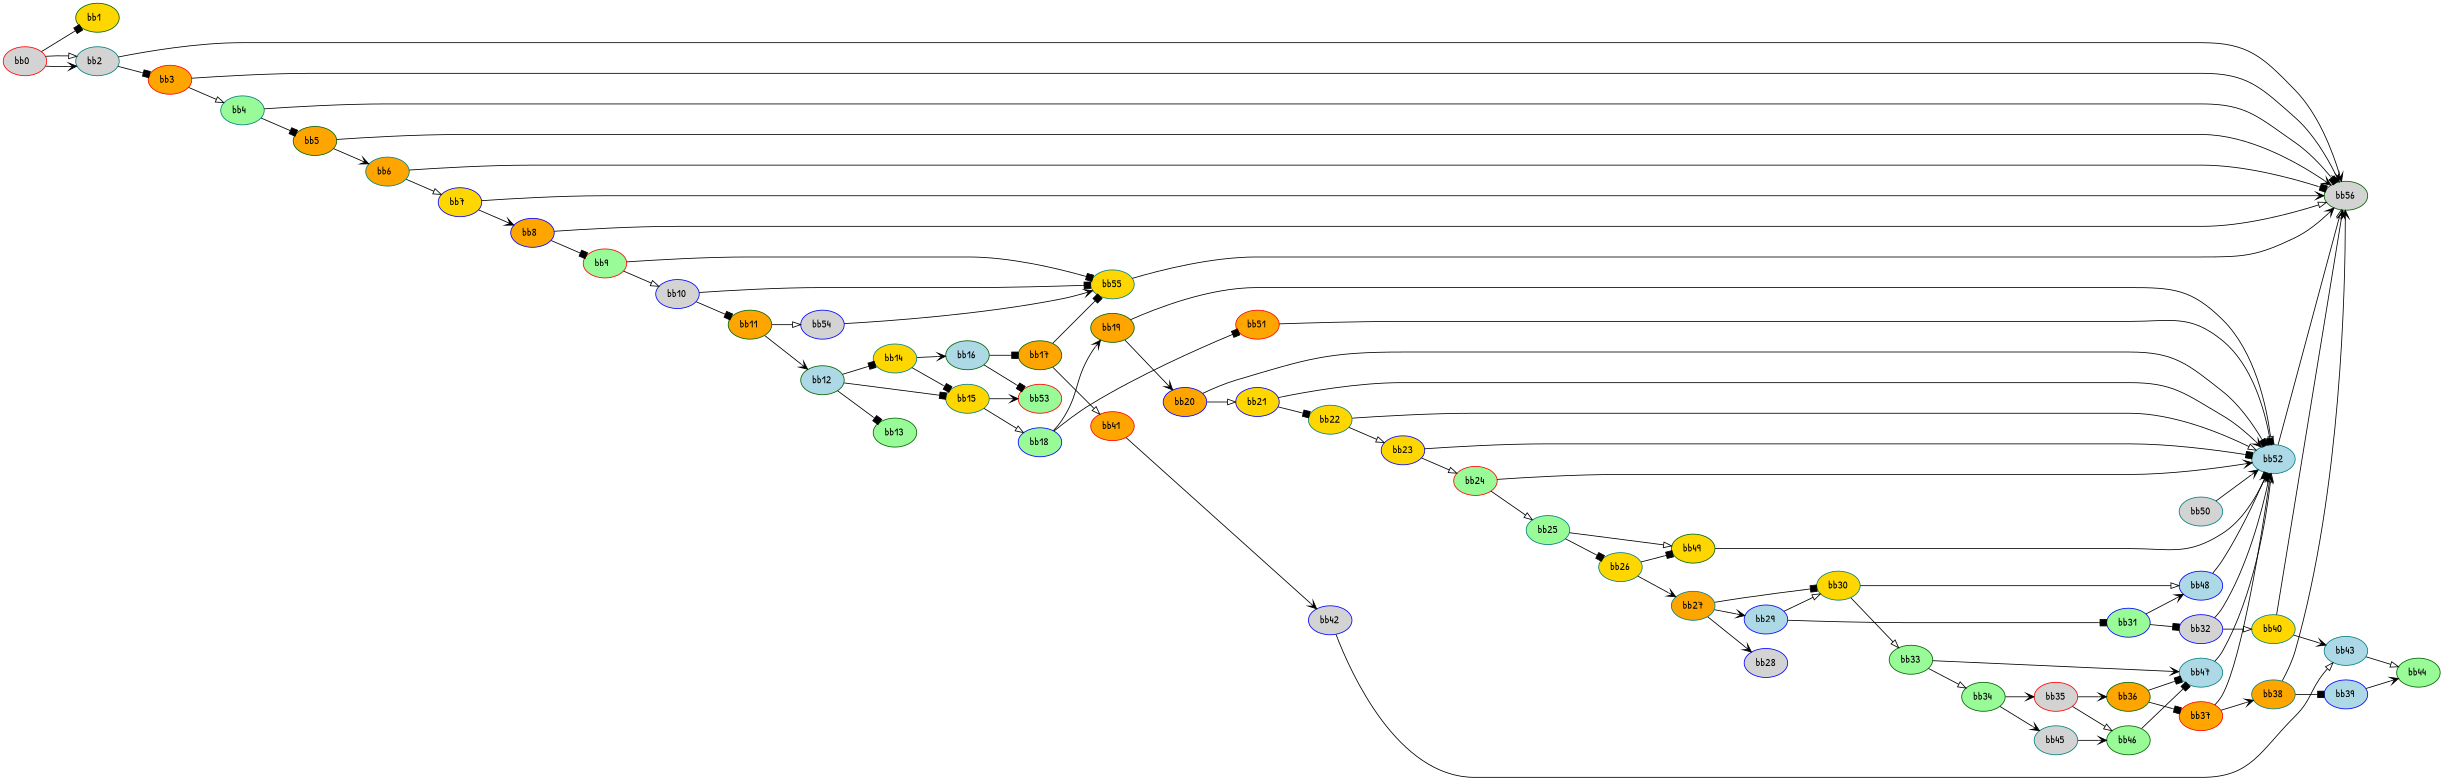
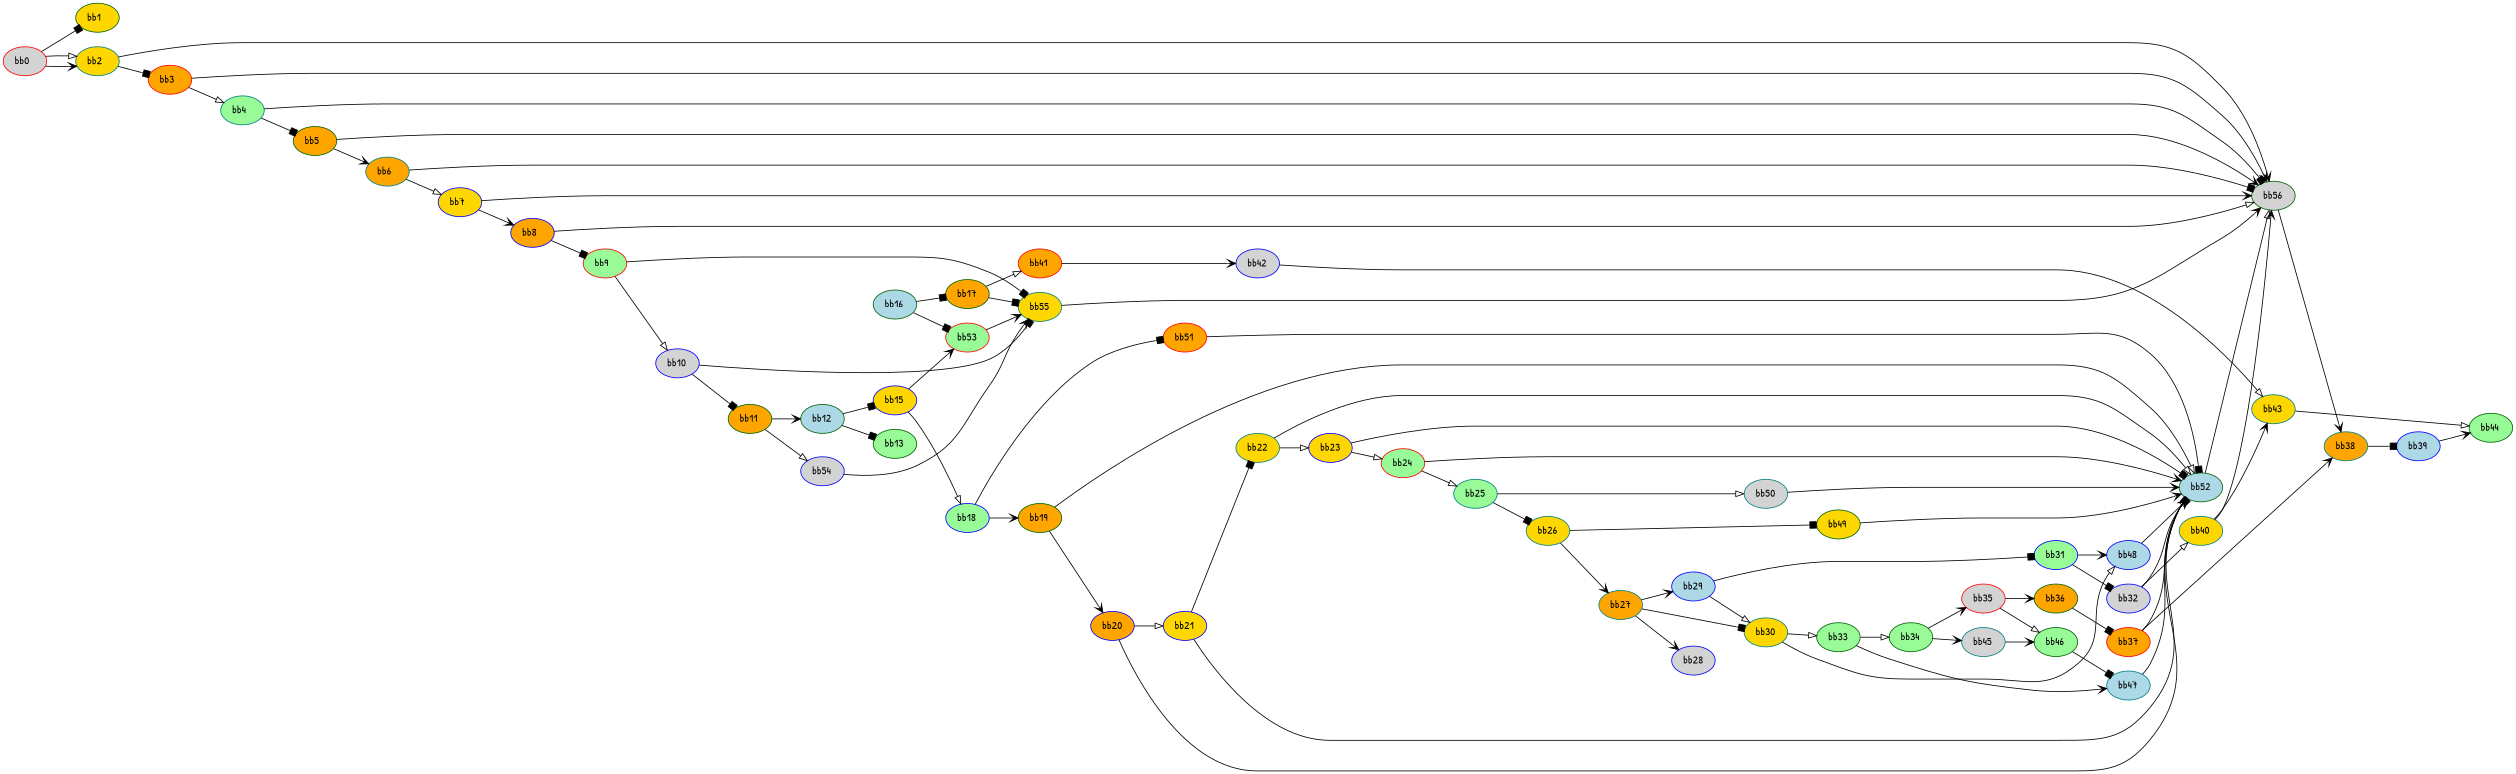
node "bb2": fillcolor lightgrey -> gold
edge "bb53" -> "bb55": added
node "bb14": removed
node "bb15": color teal -> blue
edge "bb38" -> "bb56": reversed
node "bb52": color teal -> darkgreen
edge "bb25" -> "bb49": now "bb25" -> "bb50"
node "bb43": fillcolor lightblue -> gold
edge "bb36" -> "bb47": removed
